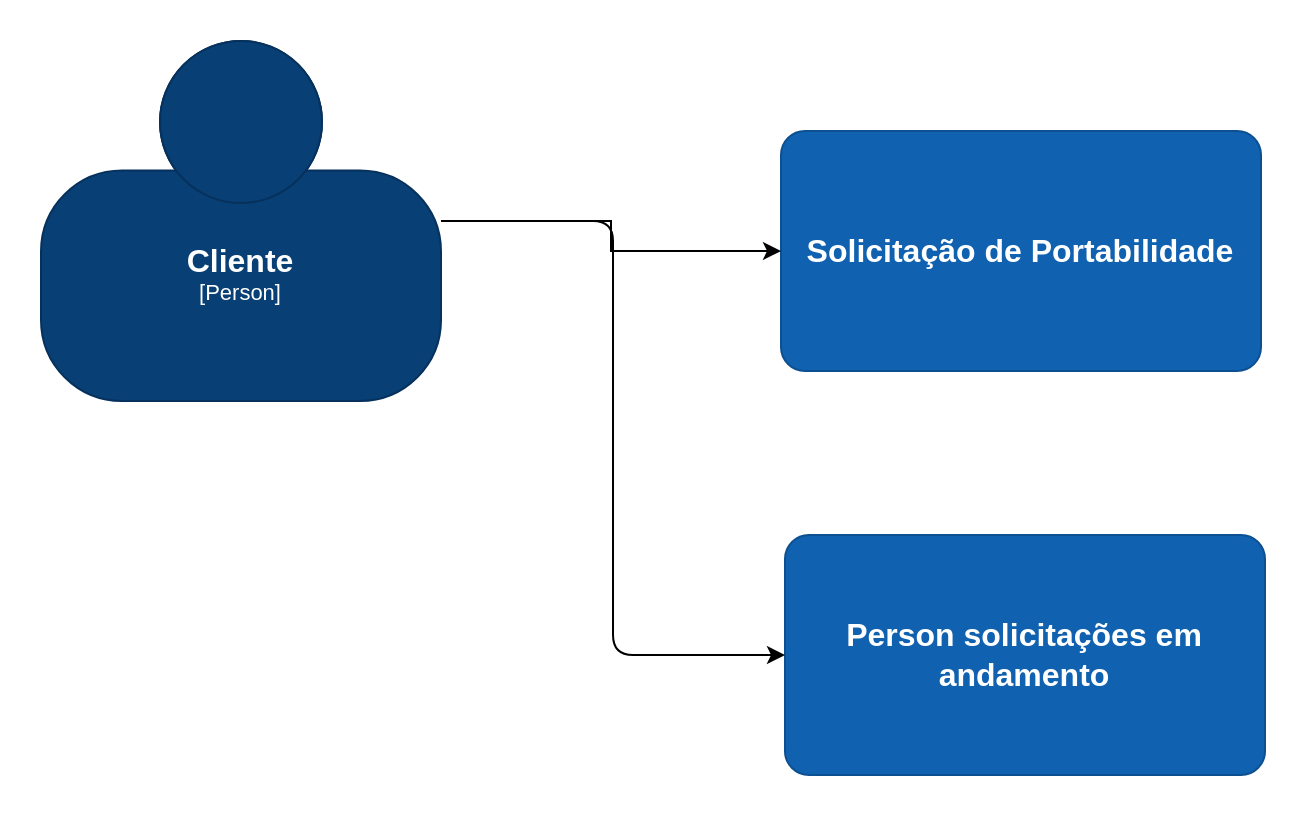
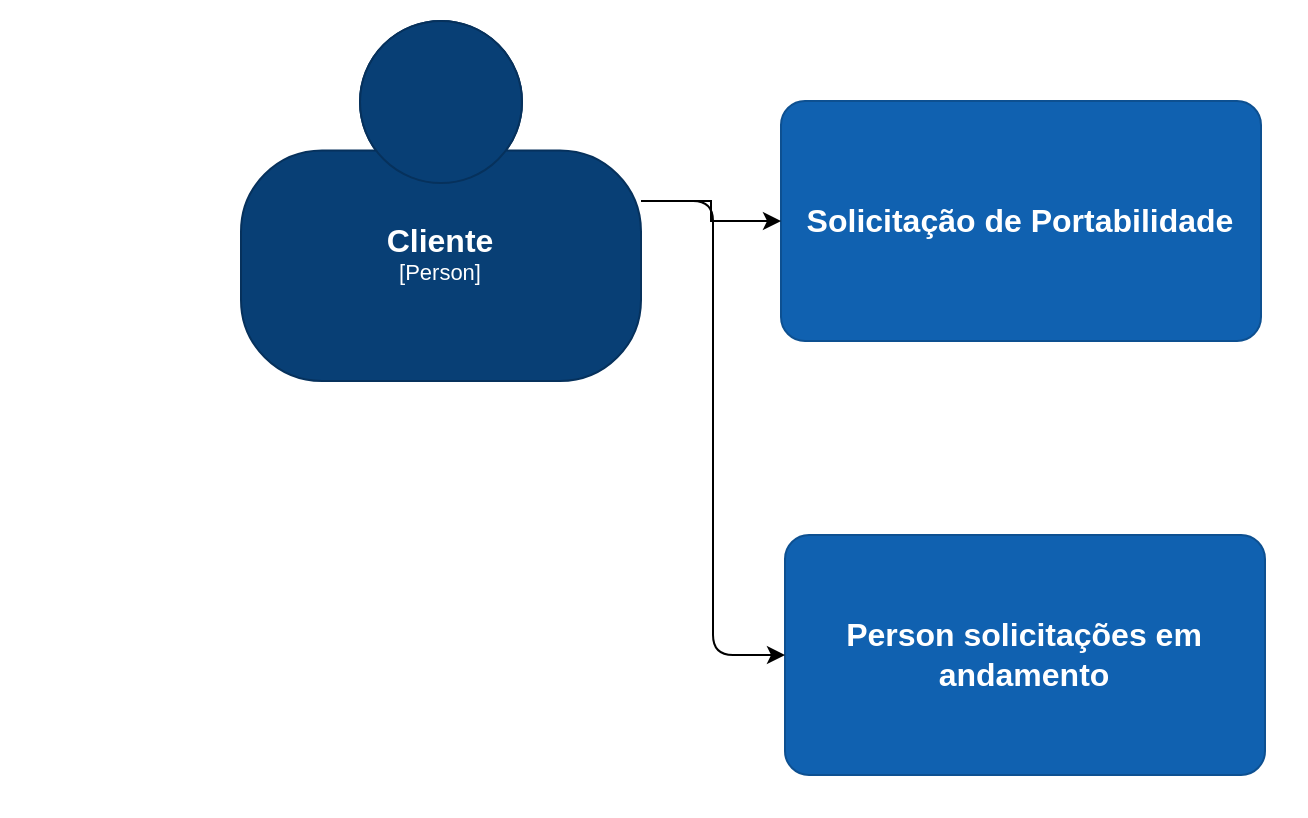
node "Cliente [Person]": moved (241, 221) -> (441, 201)
node "Solicitação de Portabilidade": moved (1021, 251) -> (1021, 221)
